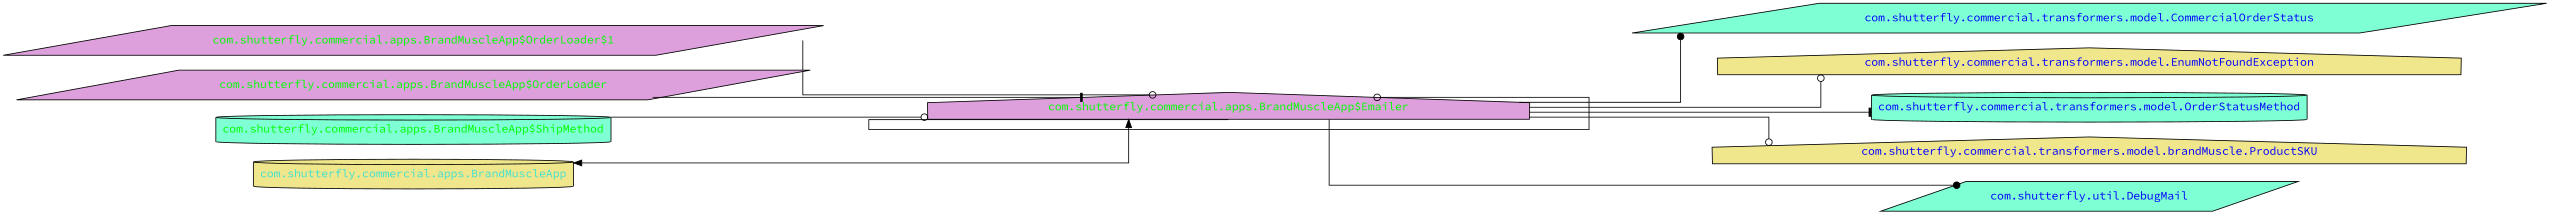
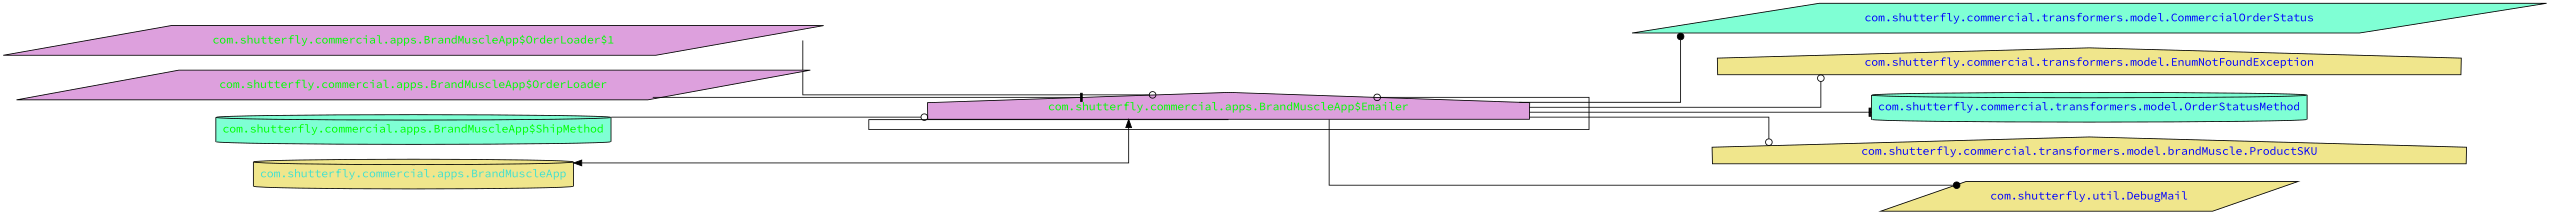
node "com.shutterfly.util.DebugMail": fillcolor aquamarine -> khaki
